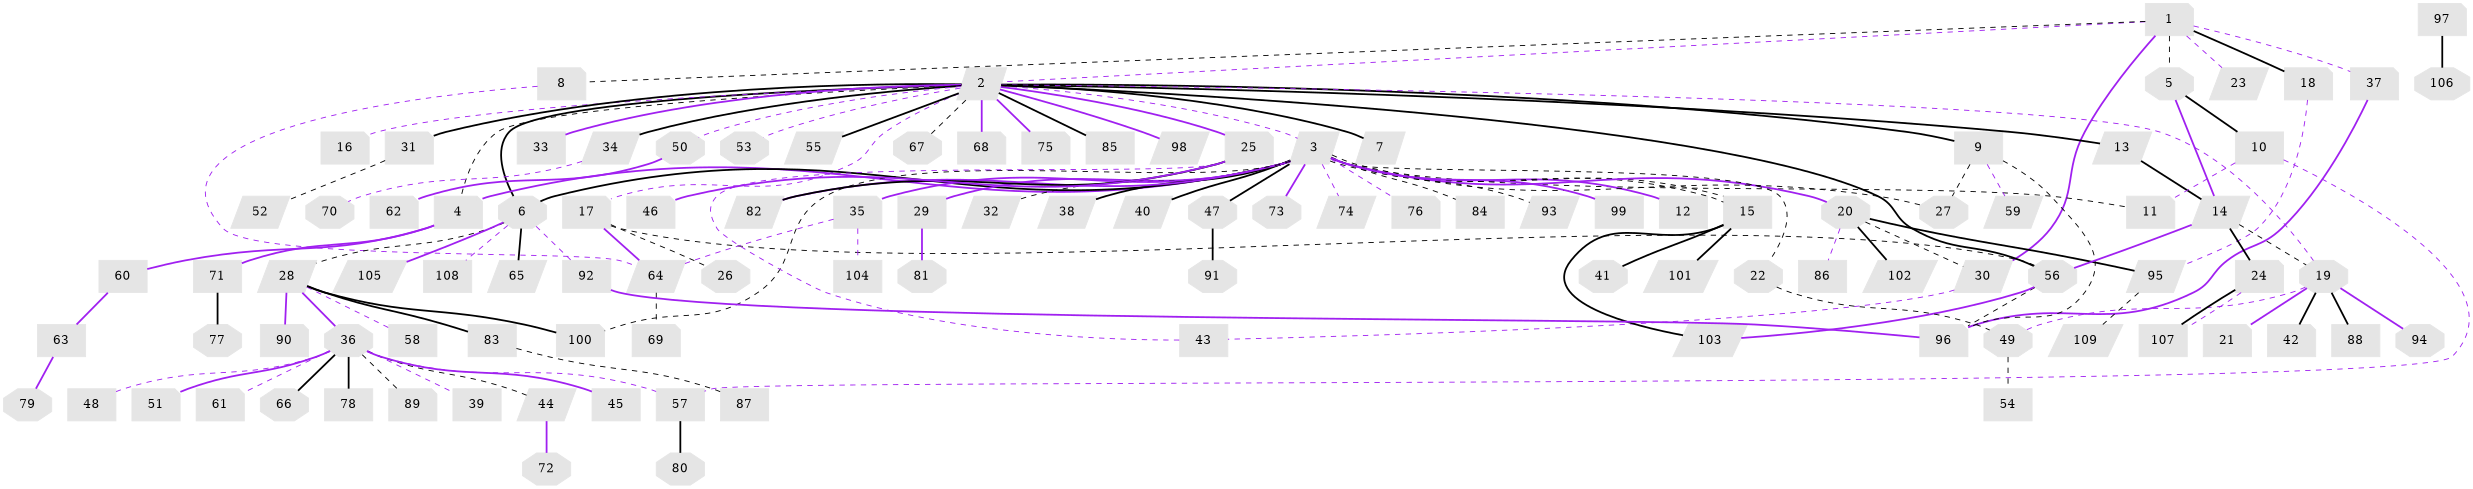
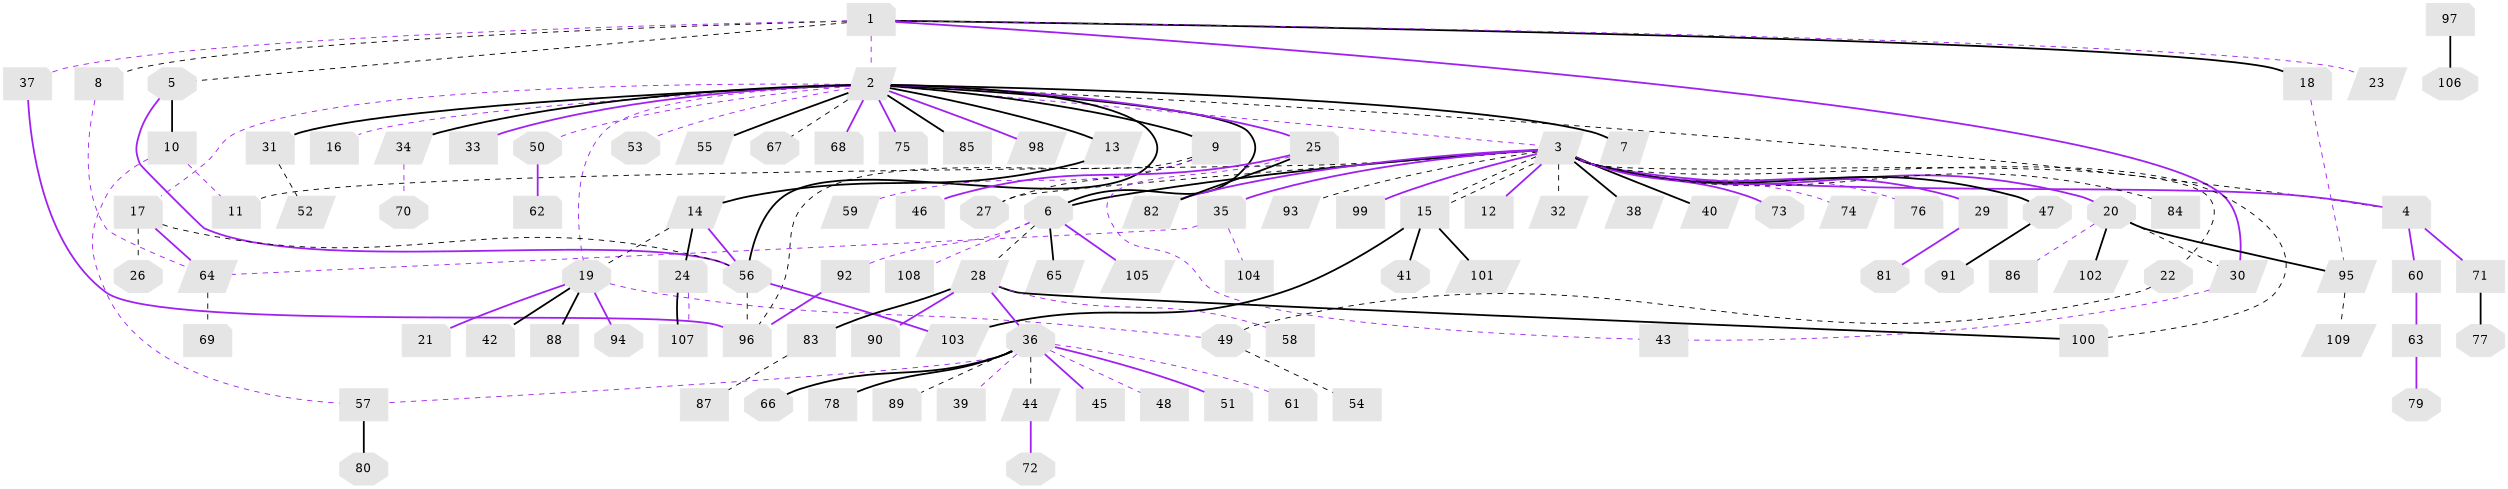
edge "5" -- "14": now "5" -- "56"
